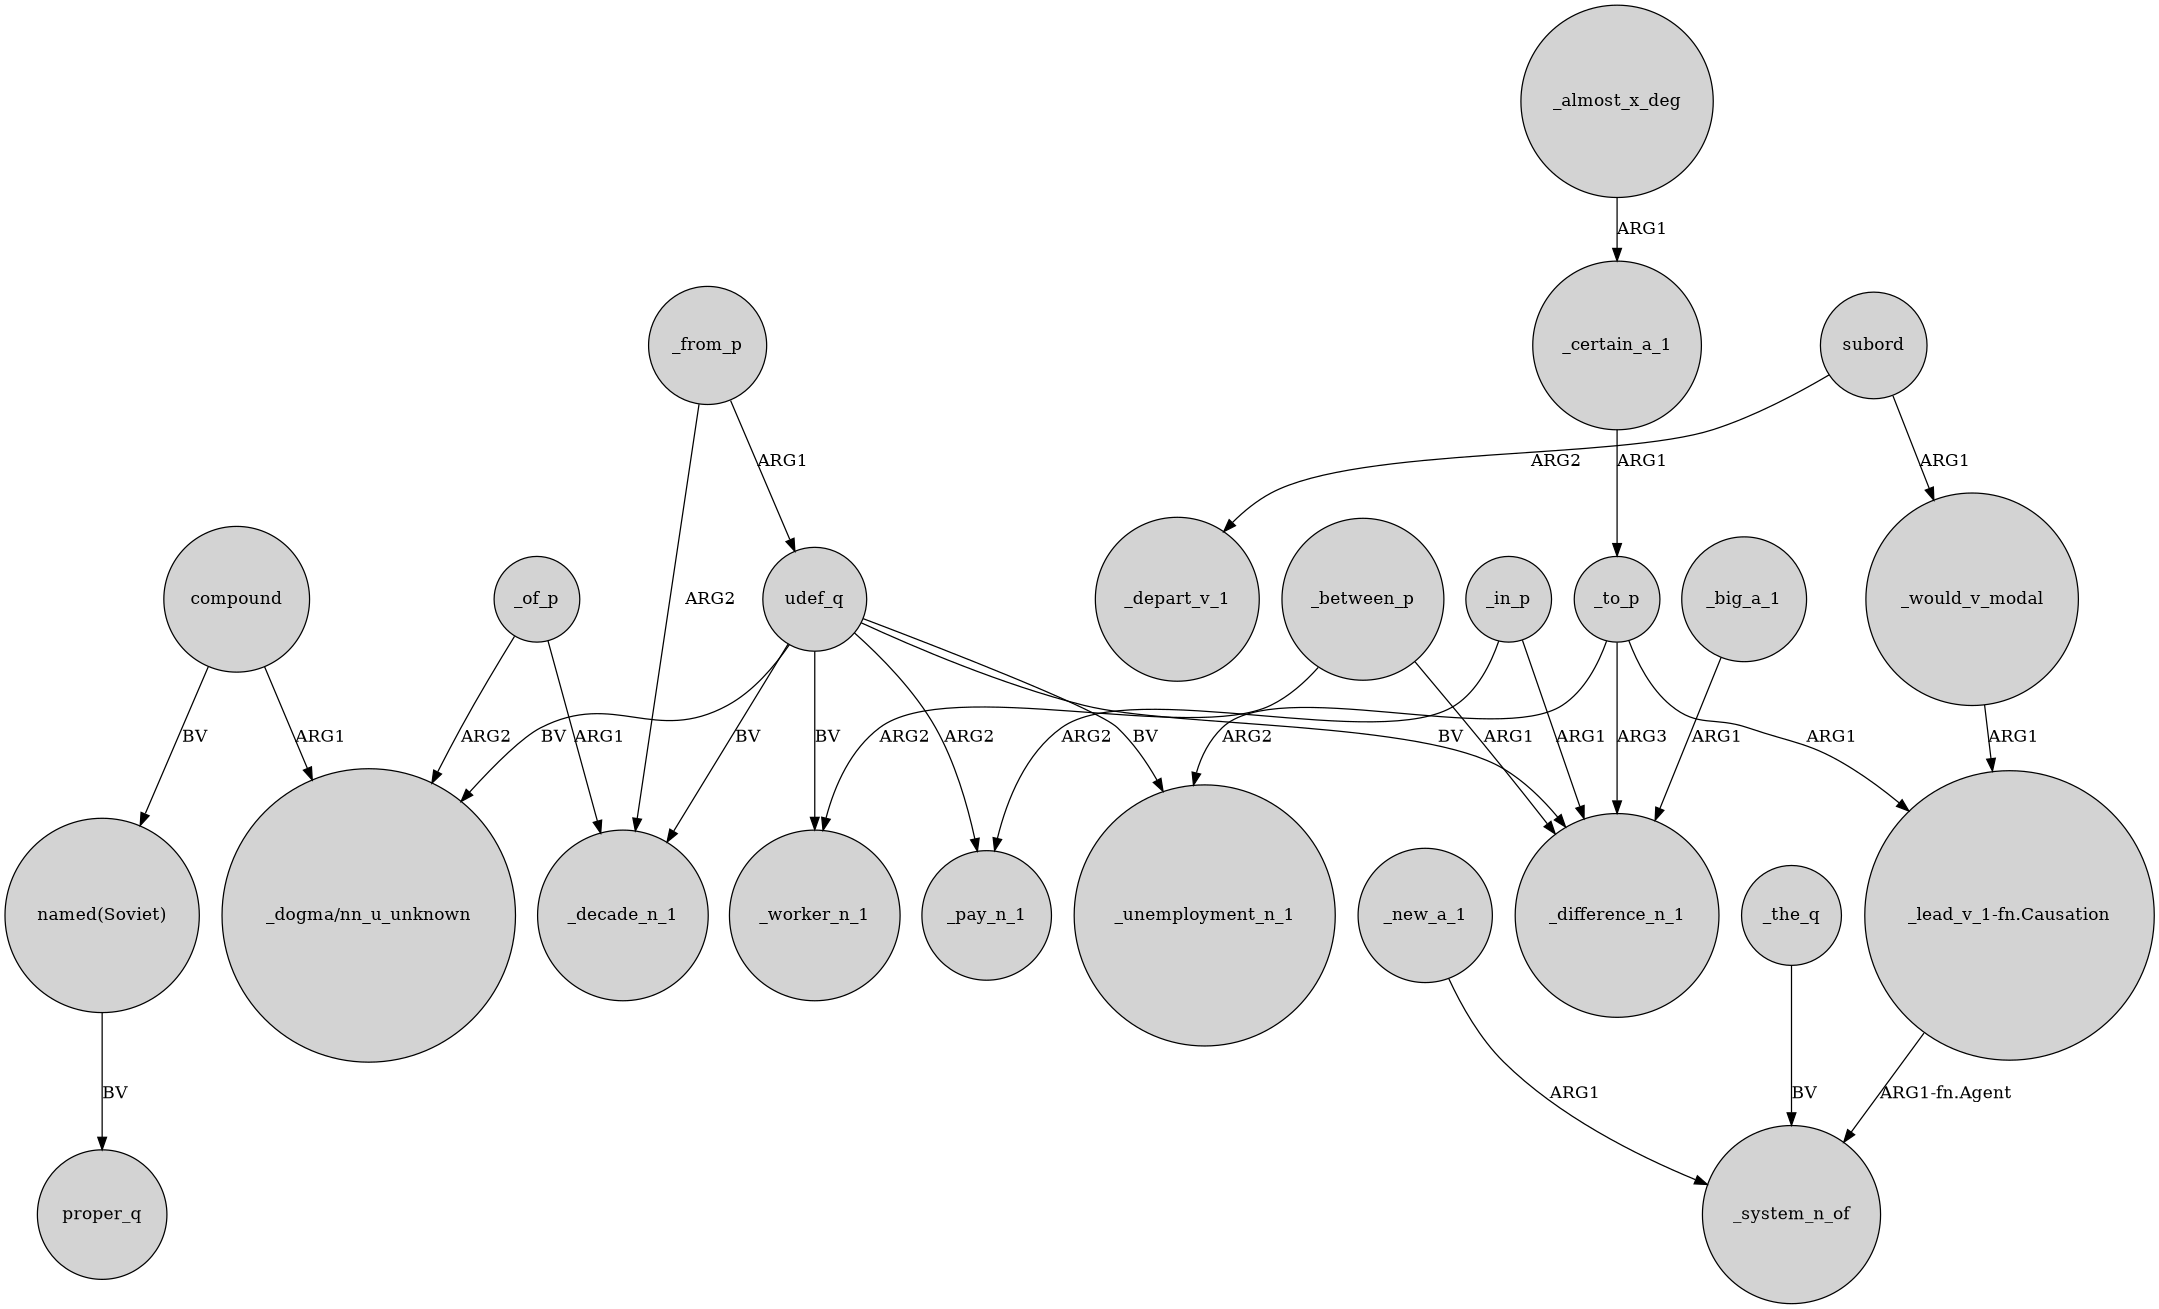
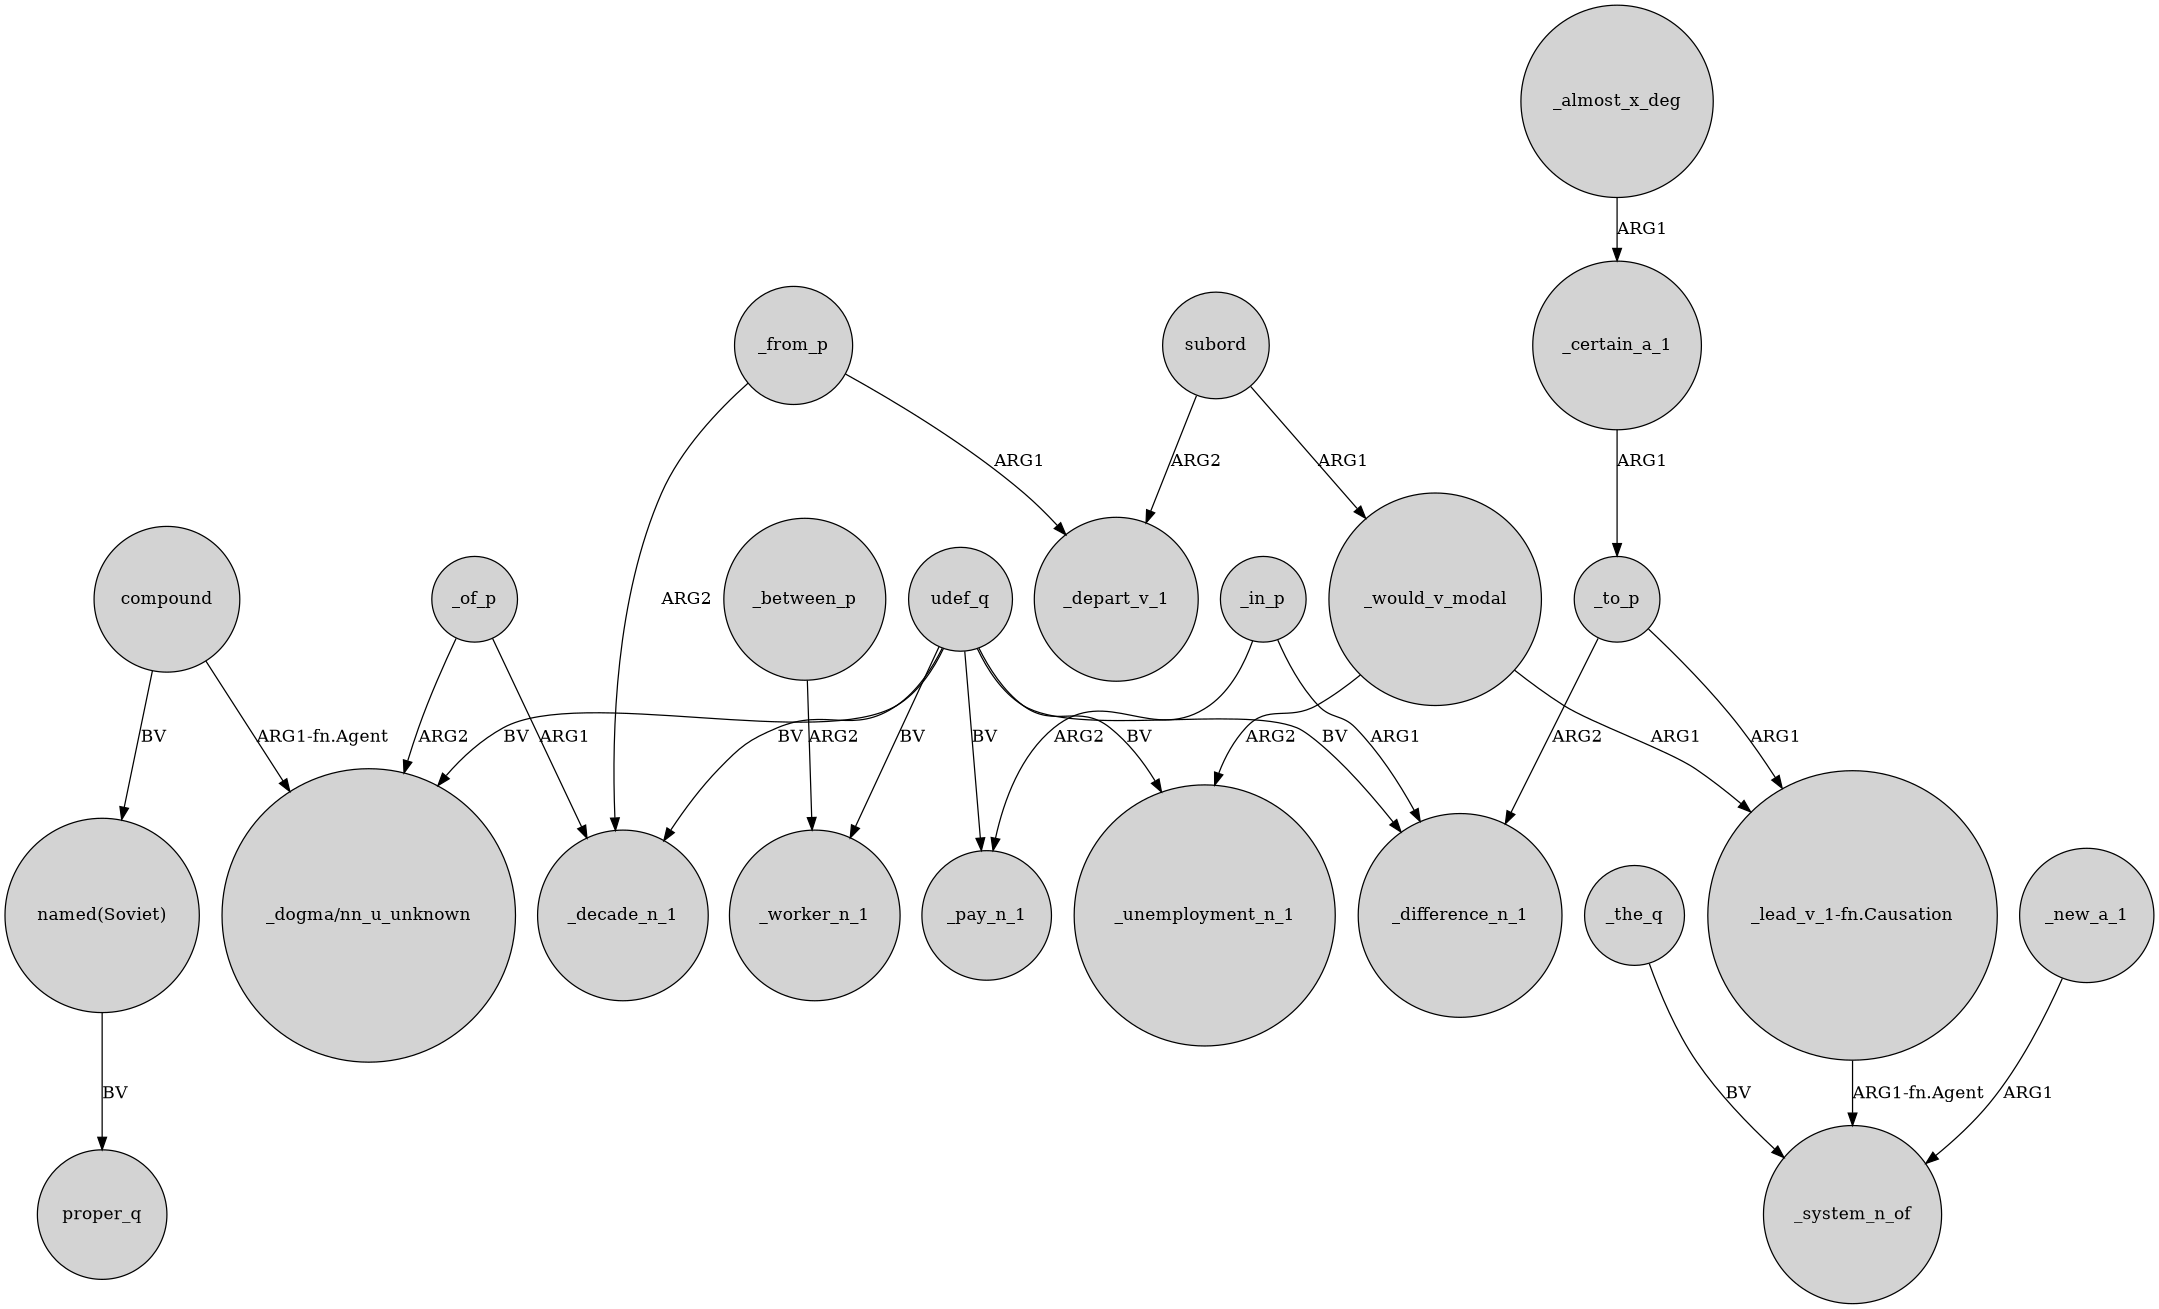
edge "_from_p" -> "udef_q": now "_from_p" -> "_depart_v_1"
node "_big_a_1": removed
edge "_to_p" -> "_unemployment_n_1": now "_would_v_modal" -> "_unemployment_n_1"
edge "compound" -> "_dogma/nn_u_unknown": label "ARG1" -> "ARG1-fn.Agent"
edge "udef_q" -> "_pay_n_1": label "ARG2" -> "BV"
edge "_to_p" -> "_difference_n_1": label "ARG3" -> "ARG2"
edge "_between_p" -> "_difference_n_1": removed, label "ARG1"
